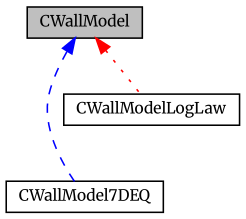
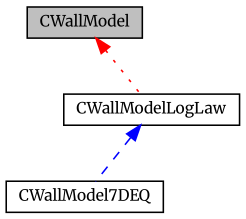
edge "CWallModel7DEQ" -> "CWallModel": now "CWallModel7DEQ" -> "CWallModelLogLaw"
